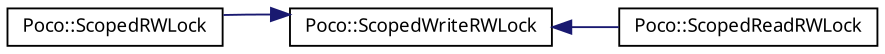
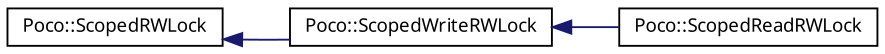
edge "Poco::ScopedRWLock" -> "Poco::ScopedWriteRWLock": reversed
